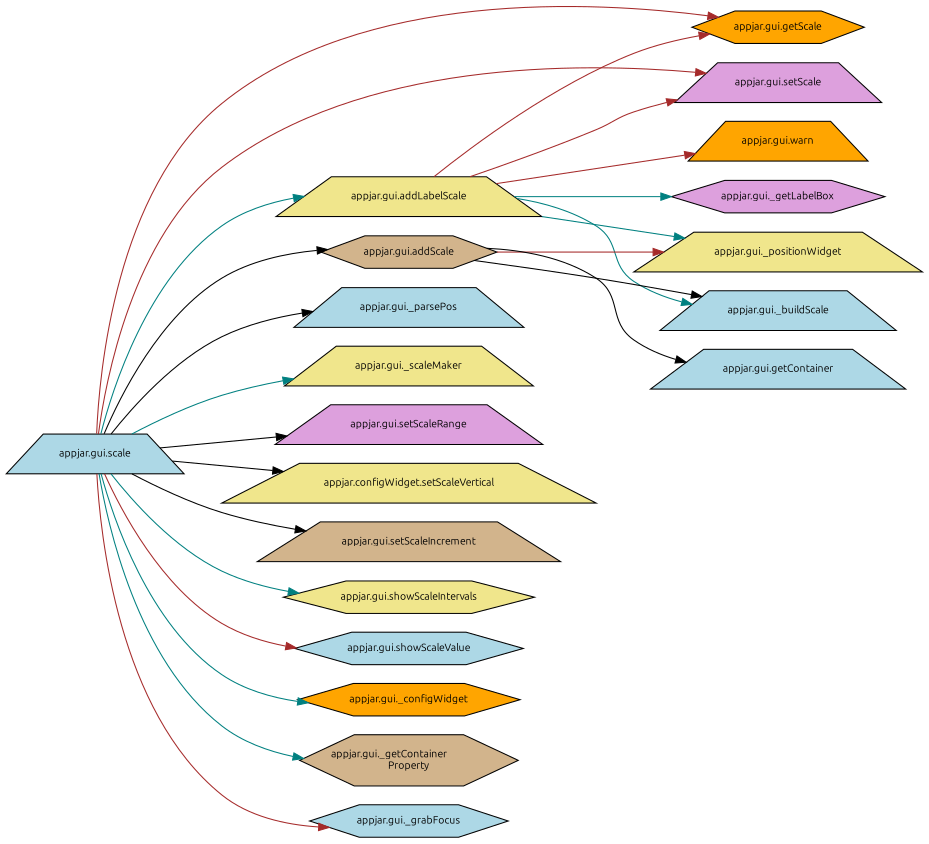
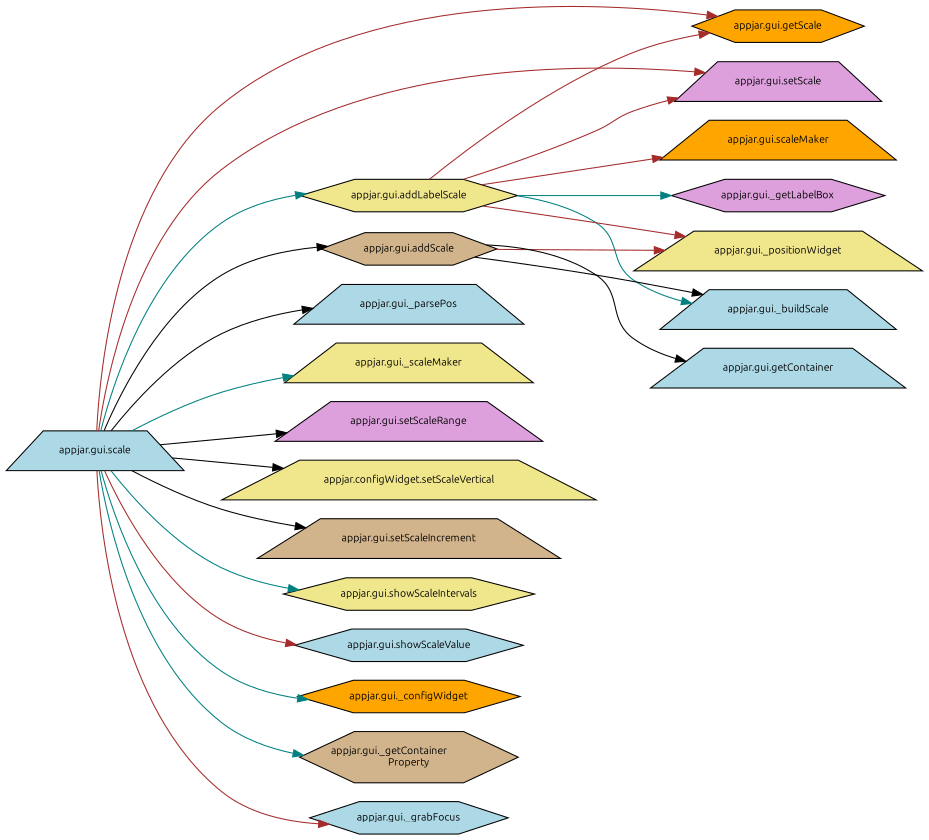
node "appjar.gui.warn": label "appjar.gui.warn" -> "appjar.gui.scaleMaker"
node "appjar.gui.addLabelScale": shape trapezium -> hexagon
edge "appjar.gui.addLabelScale" -> "appjar.gui._positionWidget": color teal -> brown
